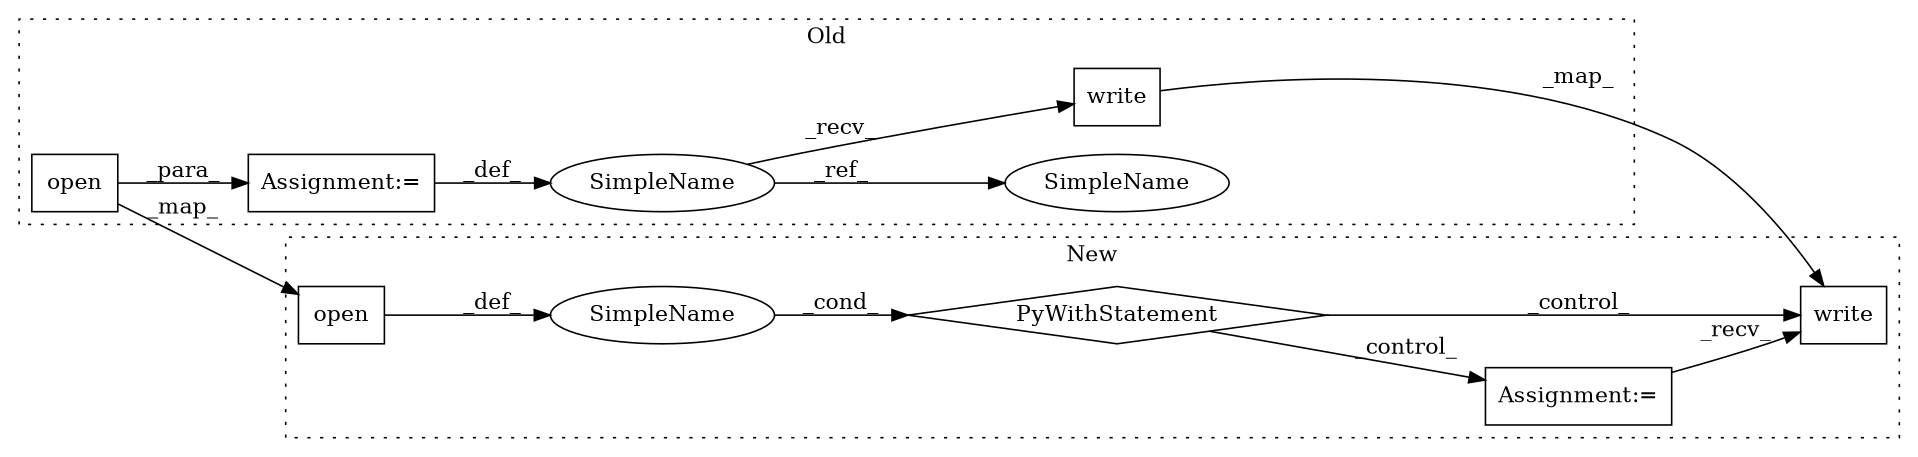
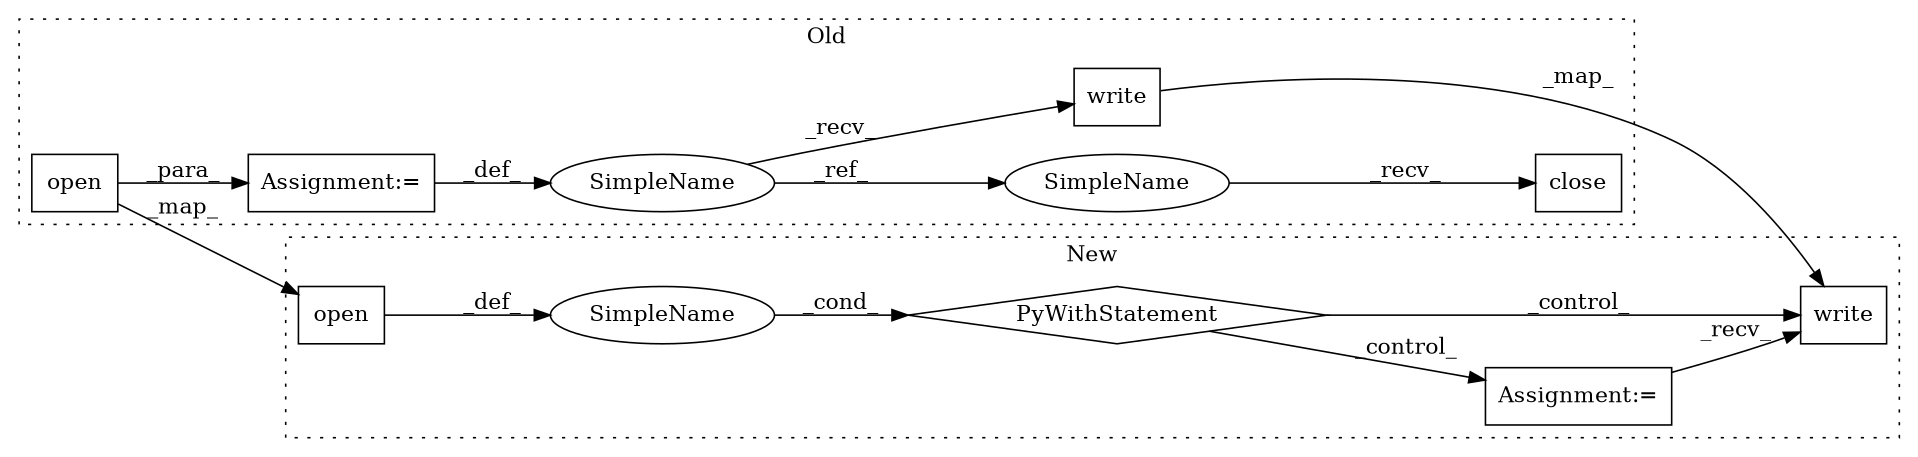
node "close": added
